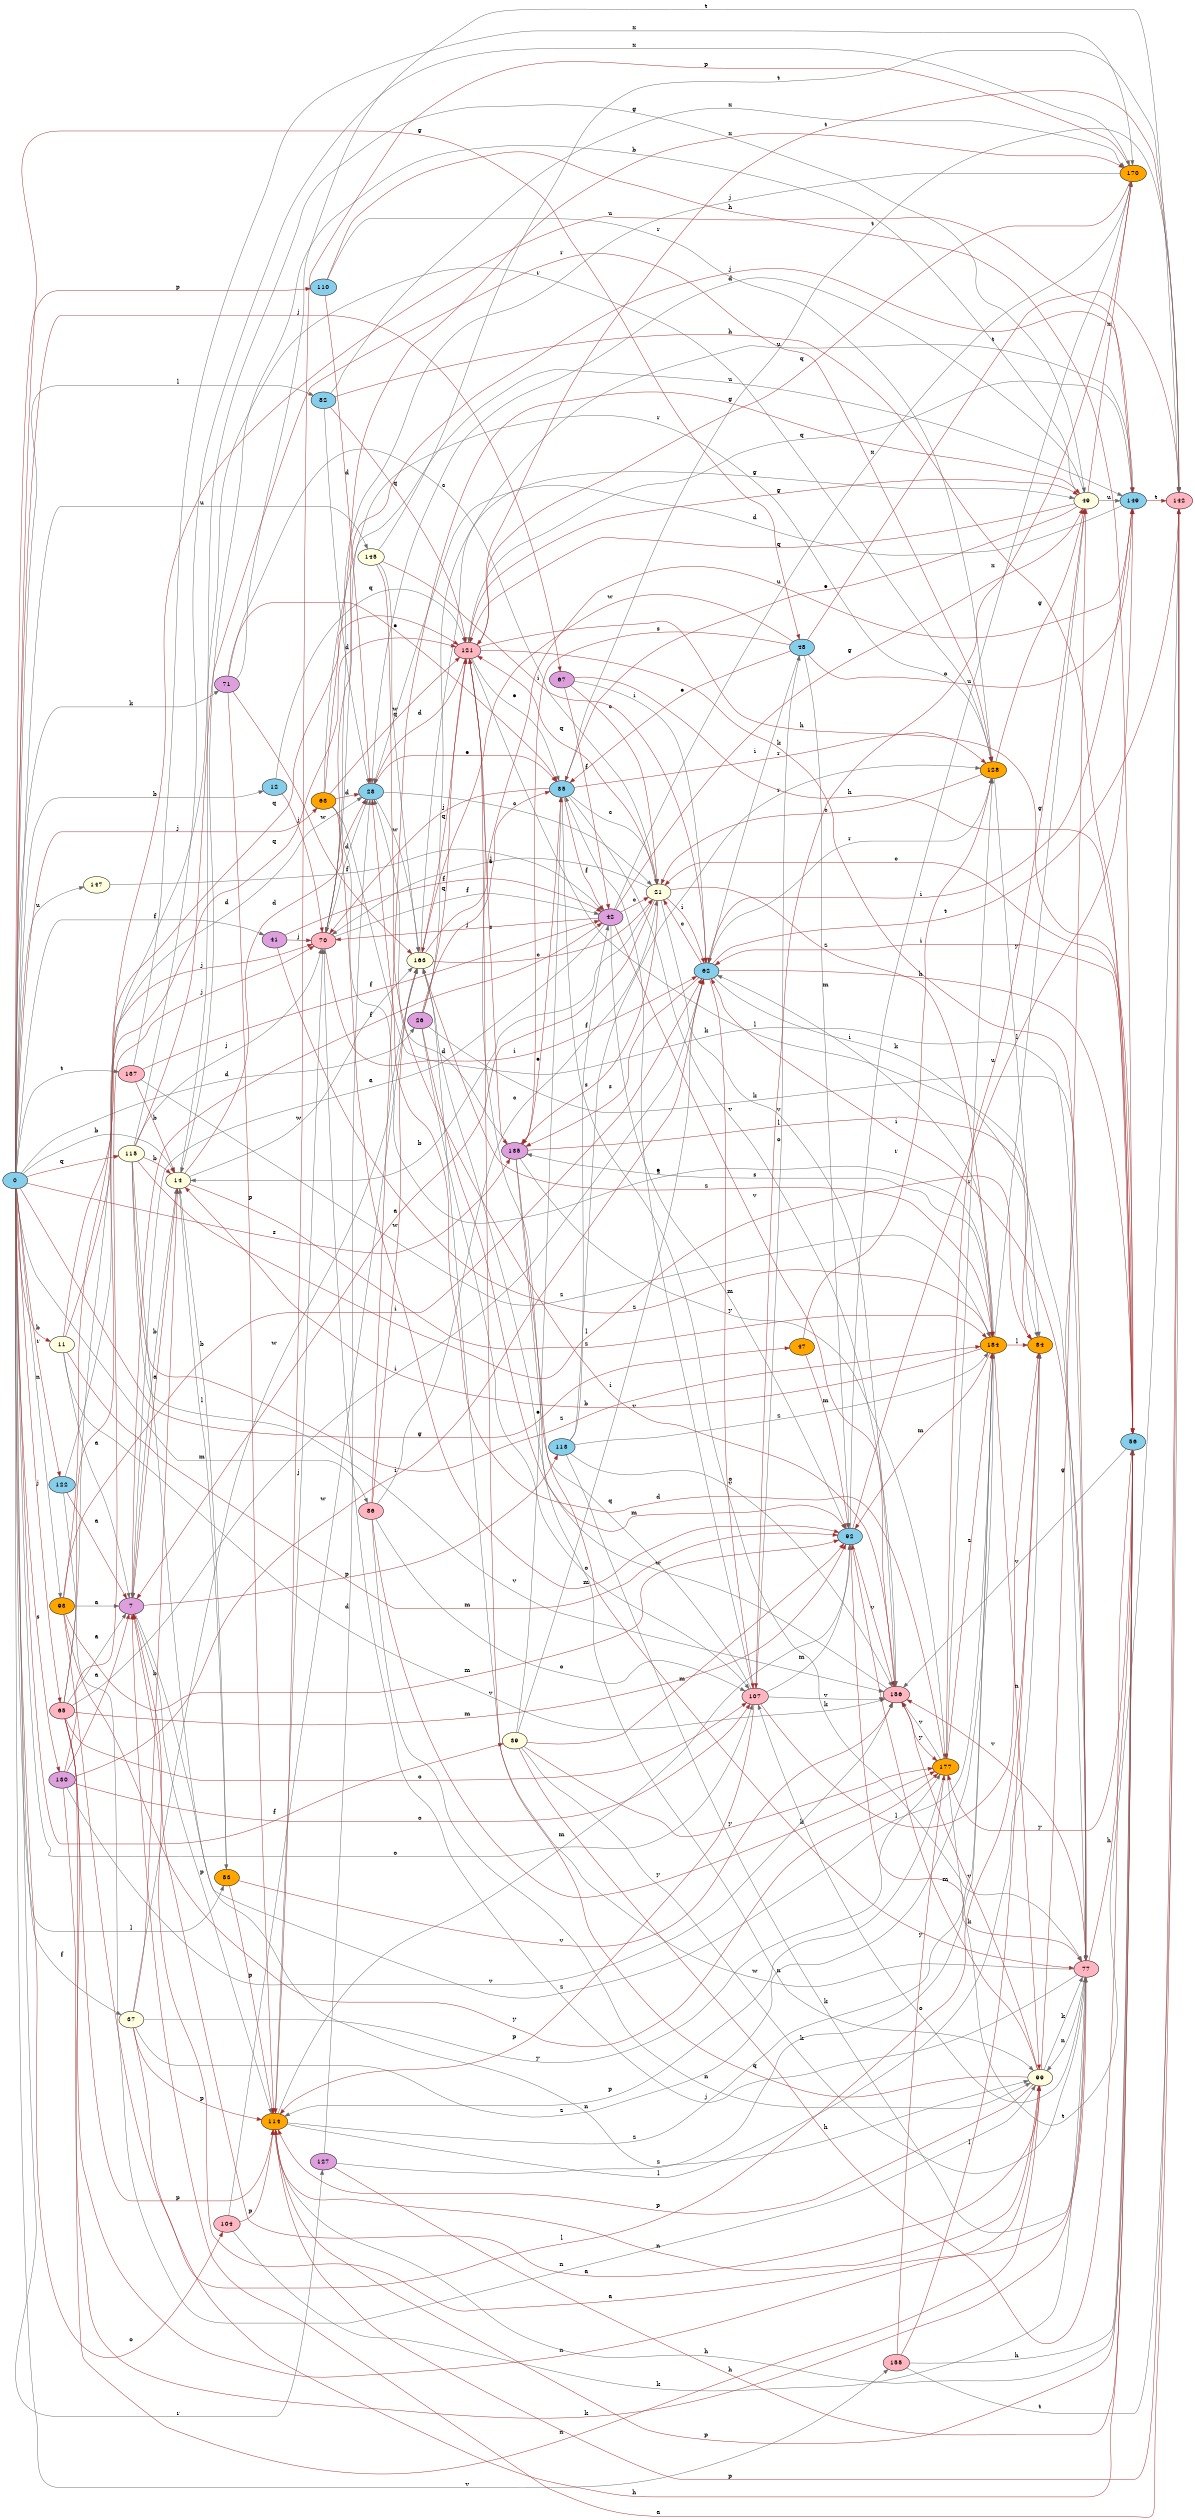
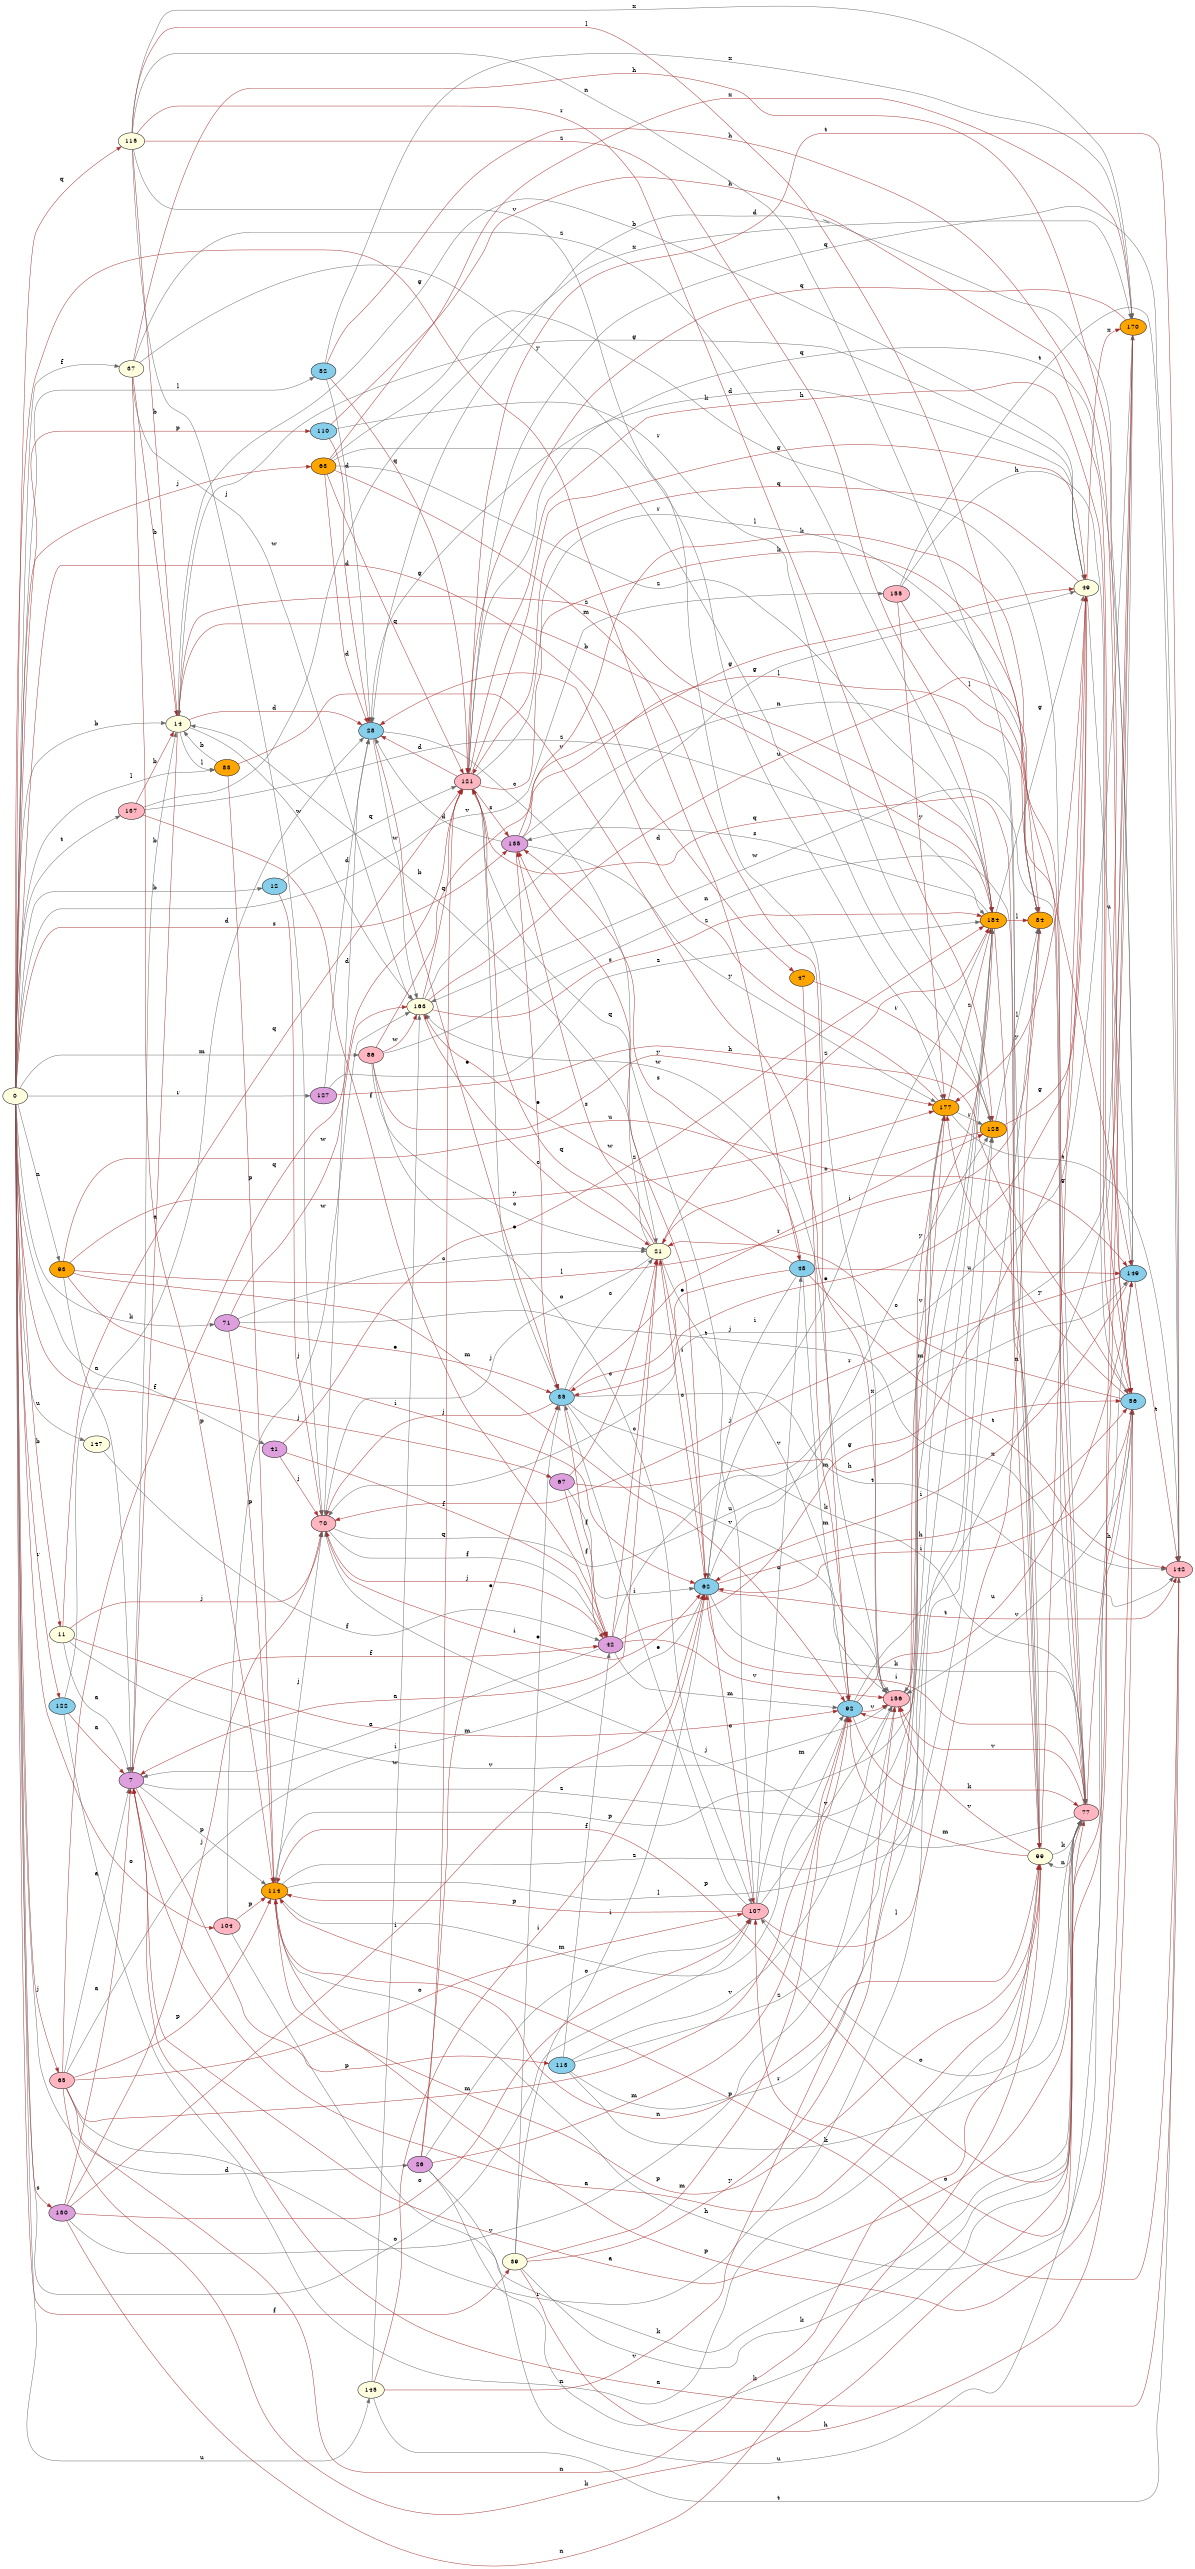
edge "142" -> "121": added, label "q"
node "0": fillcolor skyblue -> lightyellow
